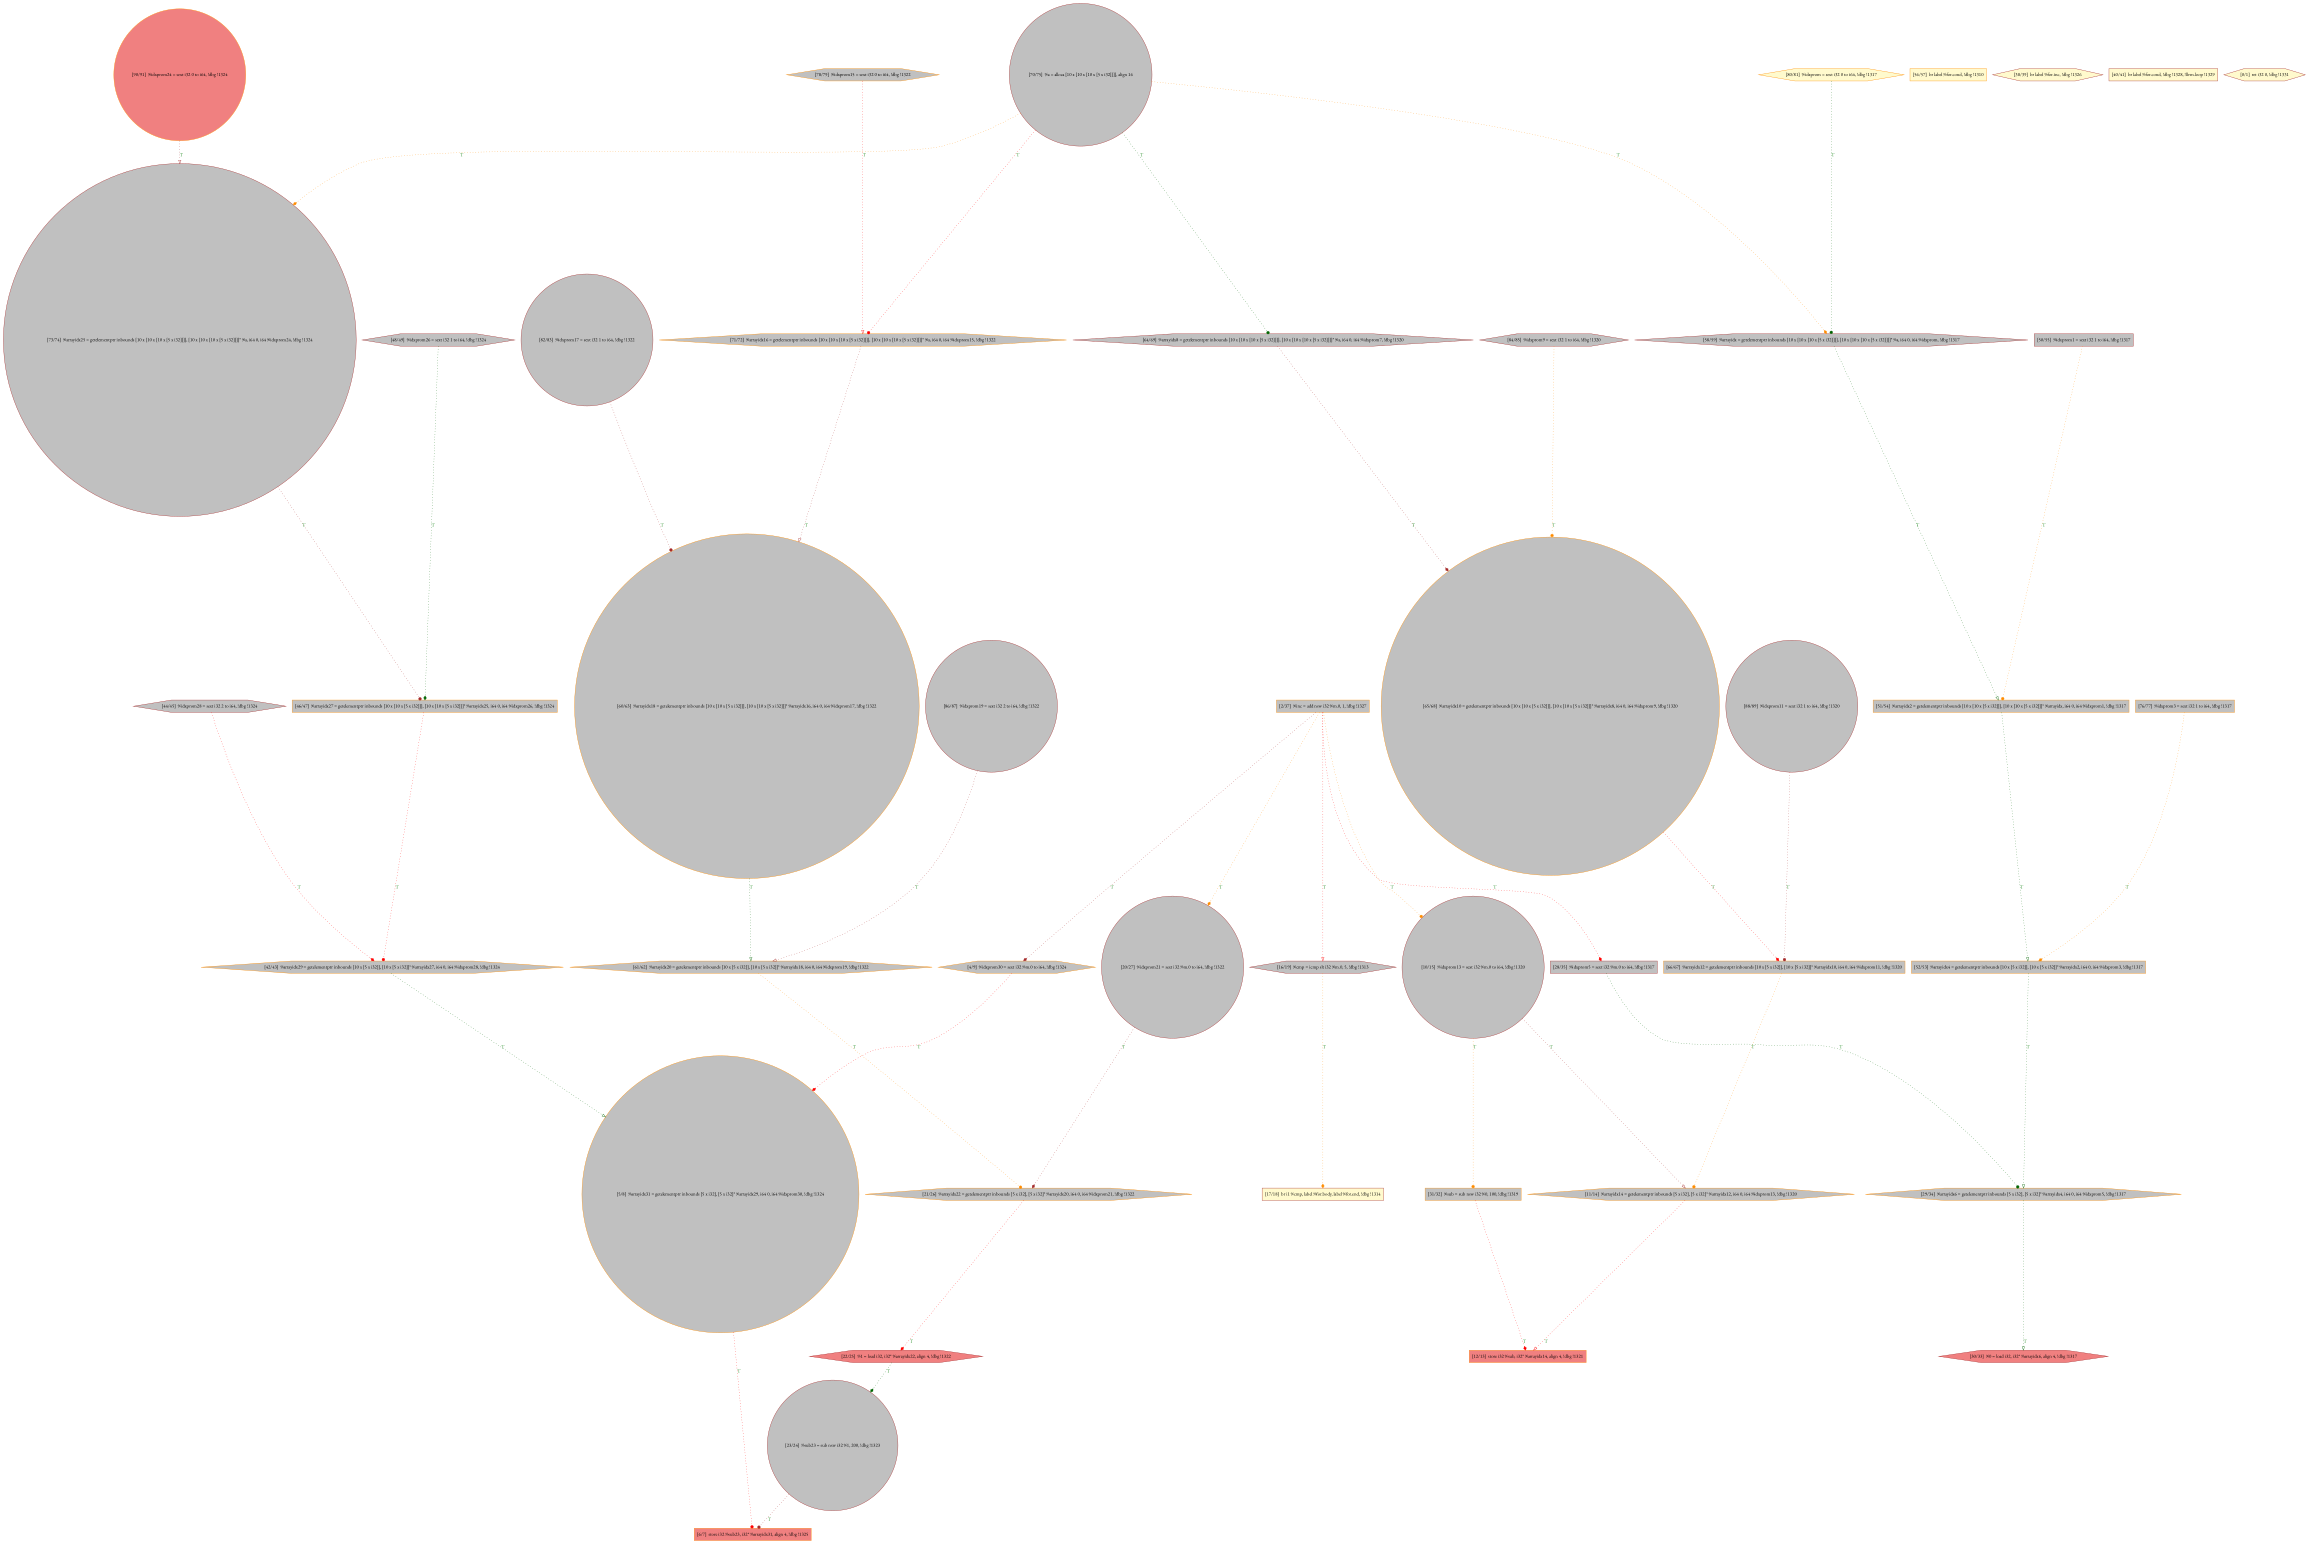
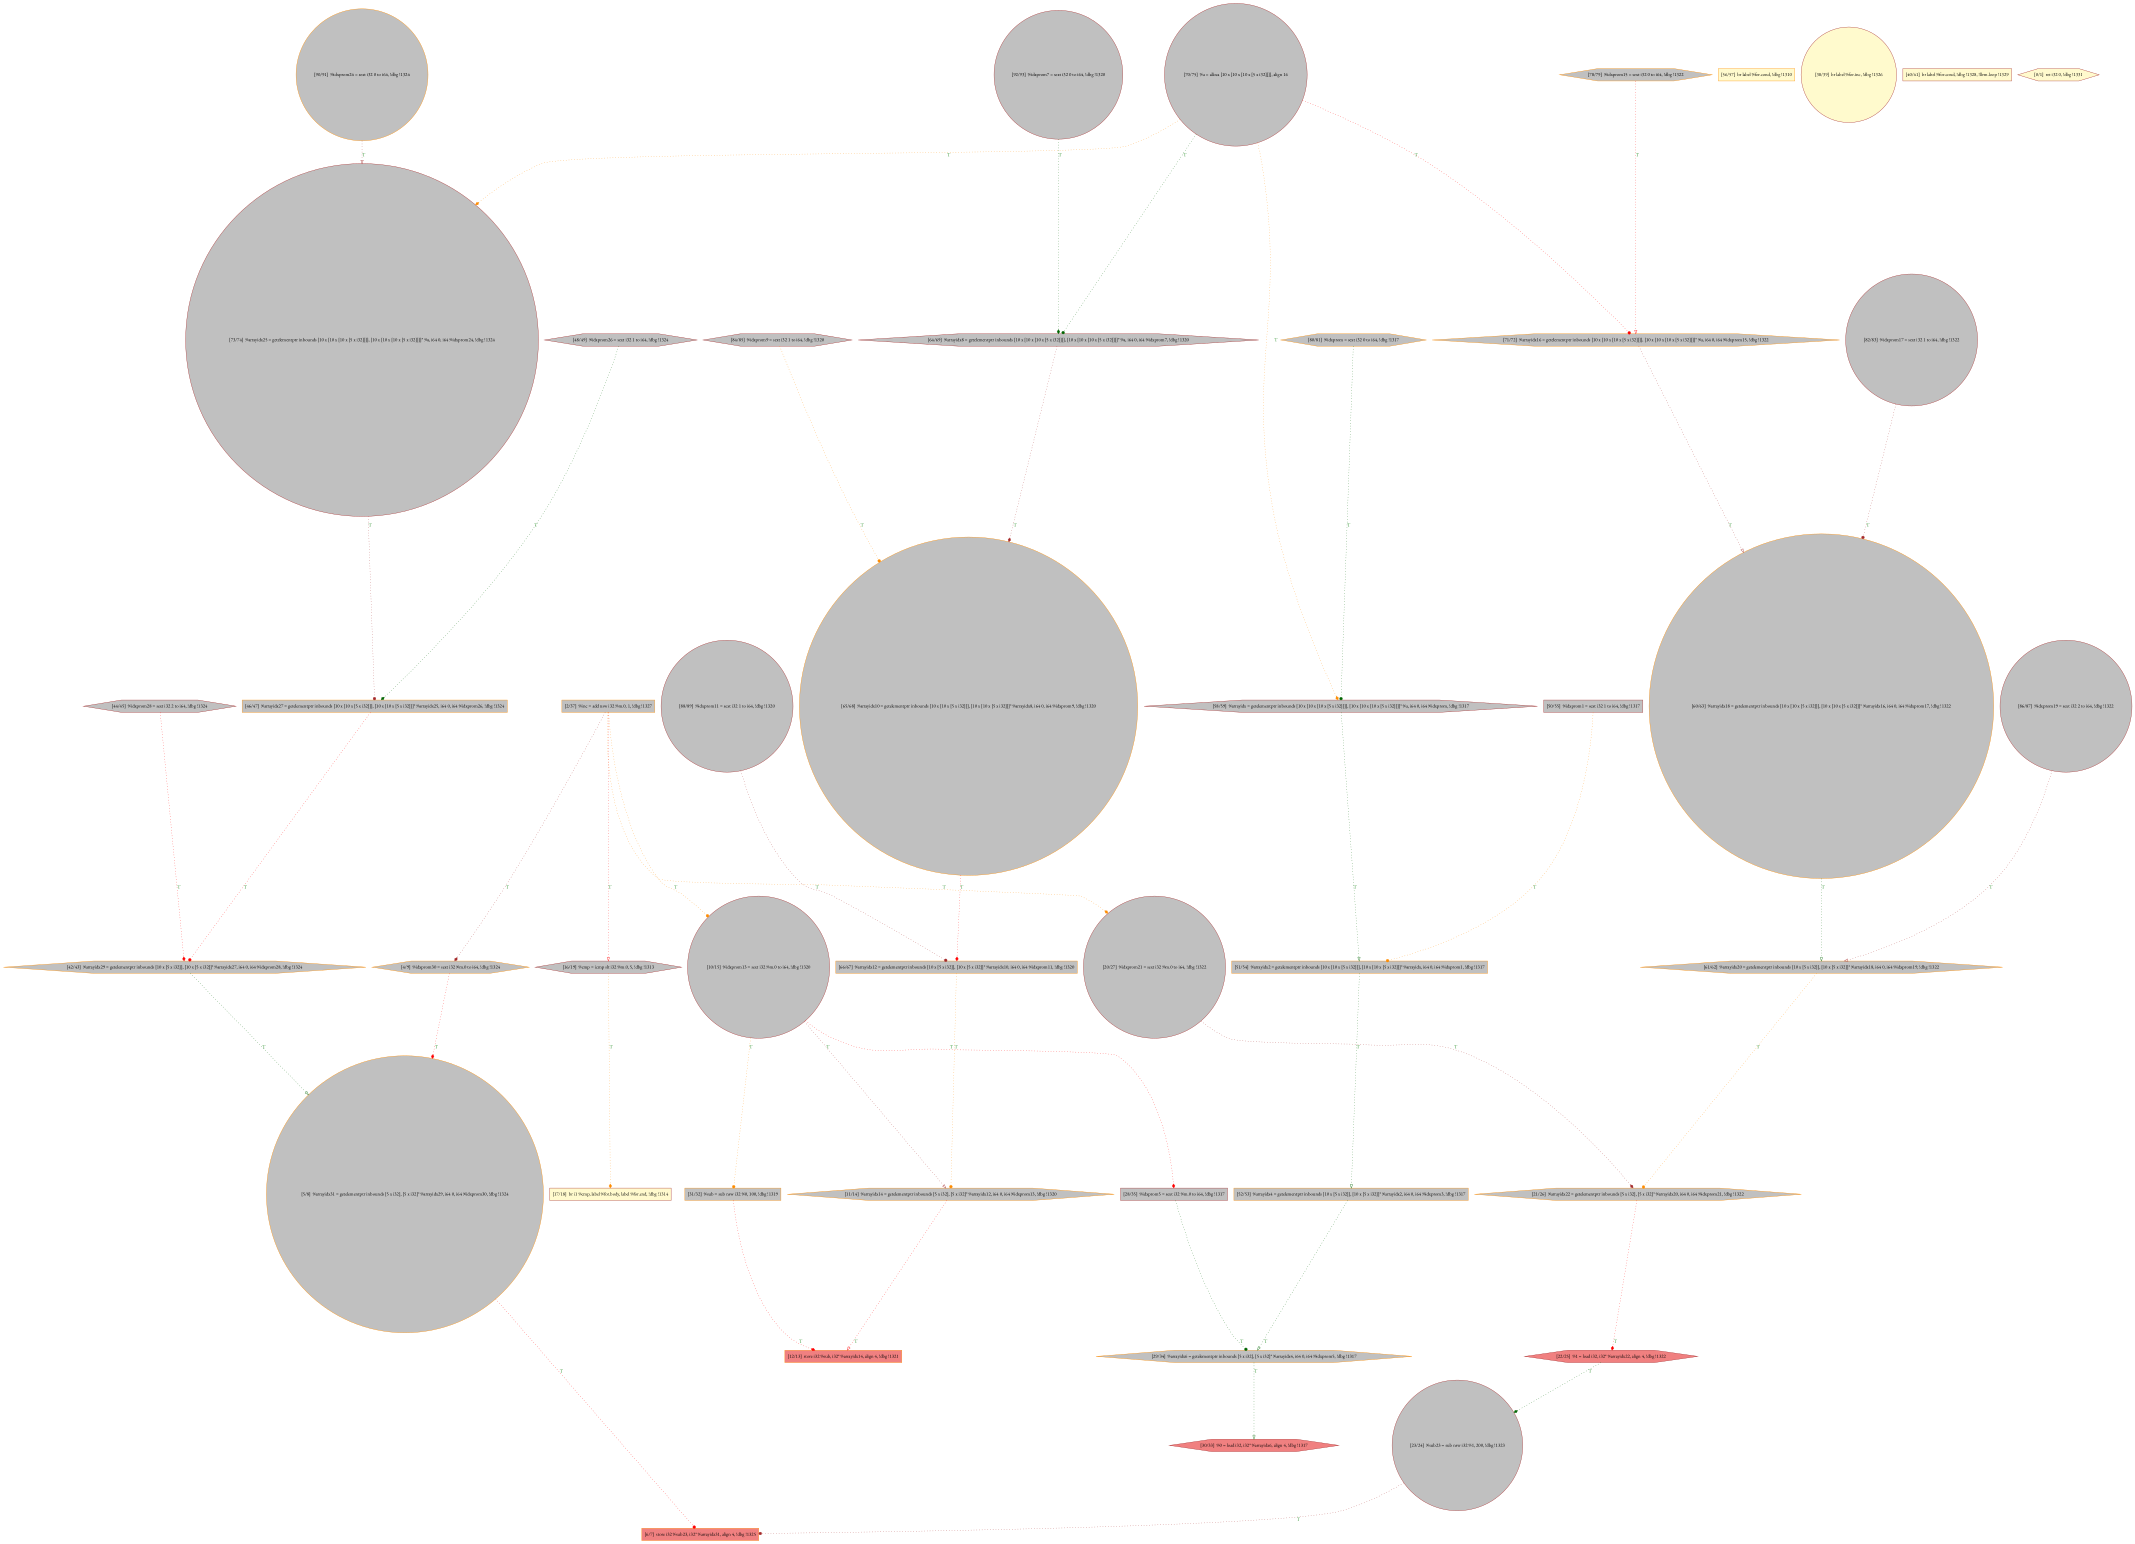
node "[90/91]  %idxprom24 = sext i32 0 to i64, !dbg !1324": fillcolor lightcoral -> grey
node "[92/93]  %idxprom7 = sext i32 0 to i64, !dbg !1320": added
node "[80/81]  %idxprom = sext i32 0 to i64, !dbg !1317": fillcolor lemonchiffon -> grey
node "[38/39]  br label %for.inc, !dbg !1326": shape hexagon -> circle
node "[76/77]  %idxprom3 = sext i32 1 to i64, !dbg !1317": removed
edge "[2/37]  %inc = add nsw i32 %m.0, 1, !dbg !1327" -> "[28/35]  %idxprom5 = sext i32 %m.0 to i64, !dbg !1317": now "[10/15]  %idxprom13 = sext i32 %m.0 to i64, !dbg !1320" -> "[28/35]  %idxprom5 = sext i32 %m.0 to i64, !dbg !1317"
